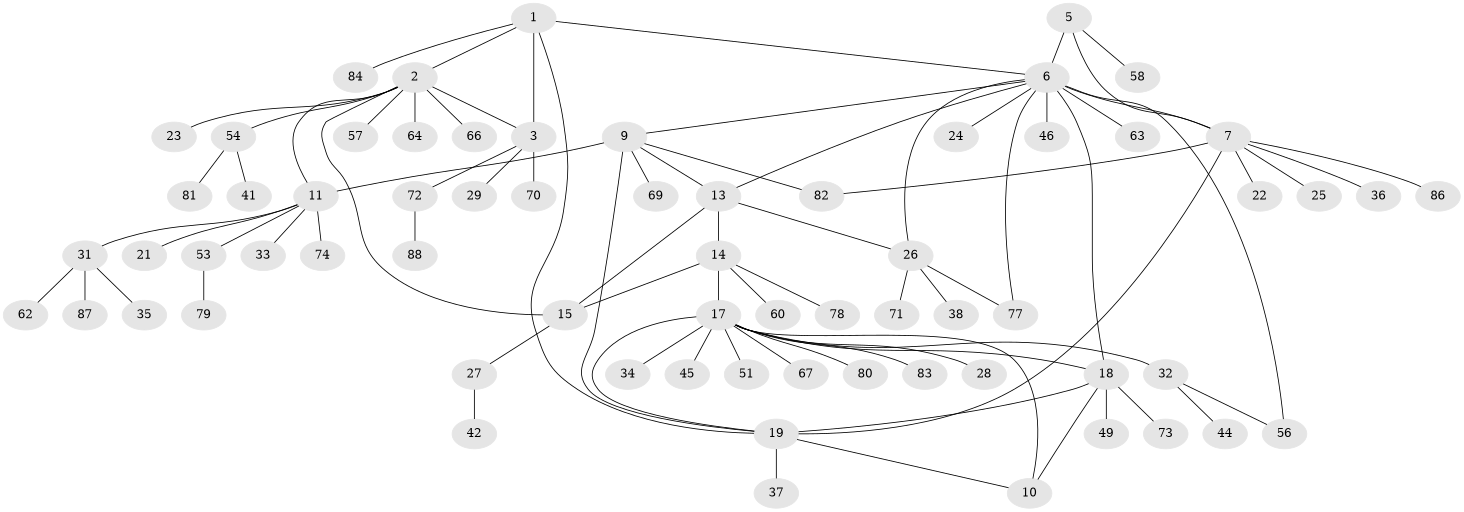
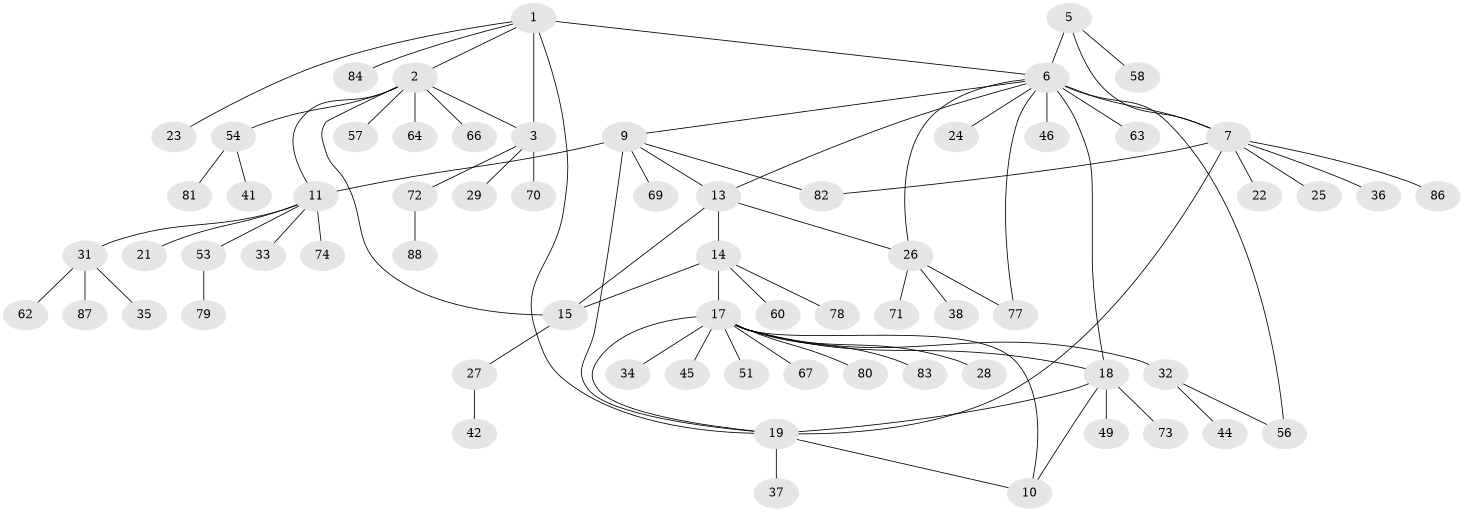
edge "2" -- "23": now "1" -- "23"
